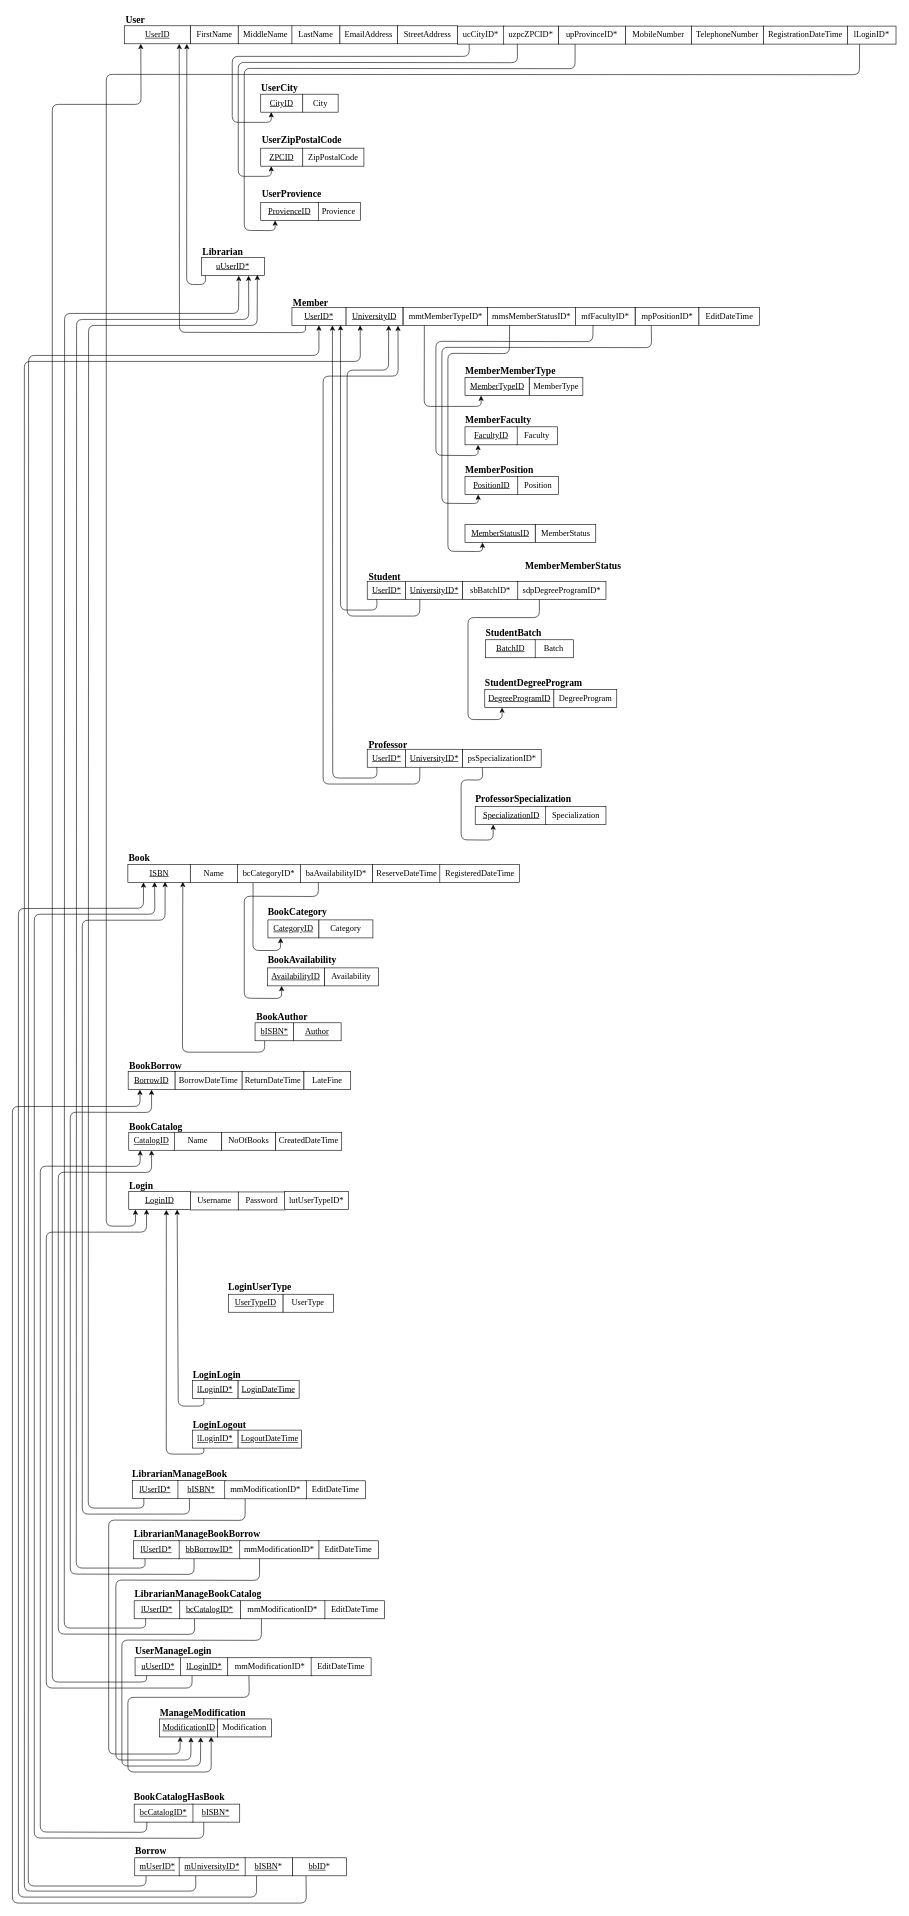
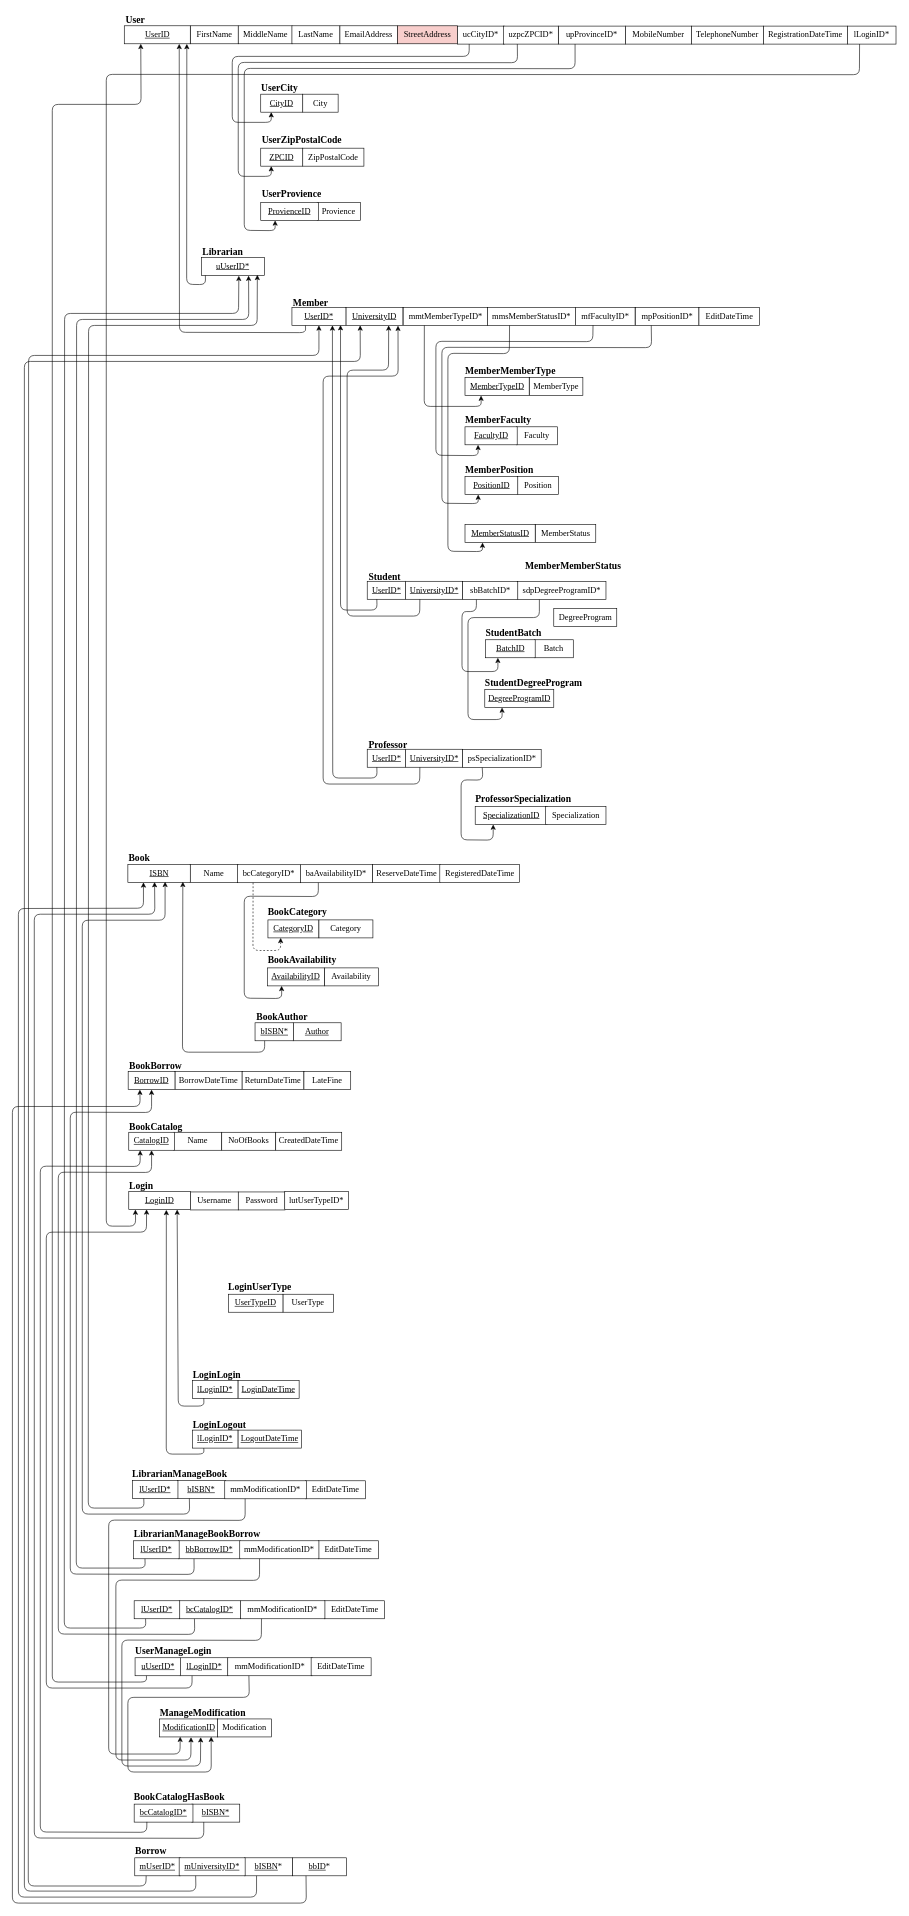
node "StreetAddress": fillcolor #ffffff -> #f8cecc
edge "sbBatchID*" -> "BatchID": added
node "DegreeProgram": moved (585, 699) -> (585, 618)
edge "bcCategoryID*" -> "CategoryID": style solid -> dashed
node "LibrarianManageBookCatalog": removed
